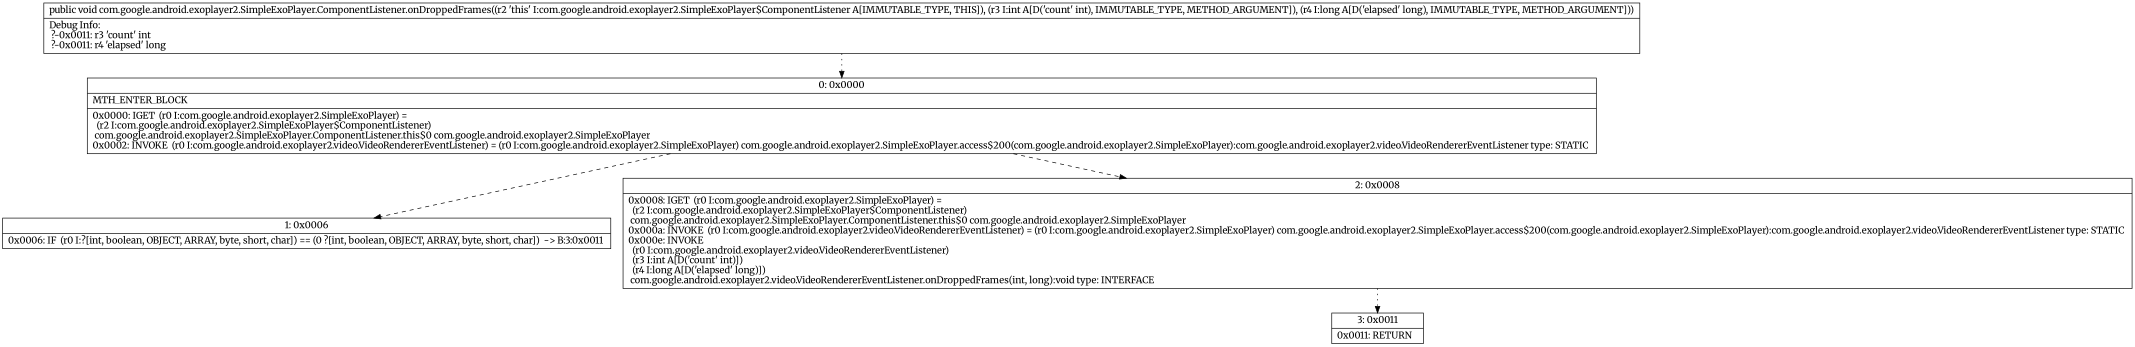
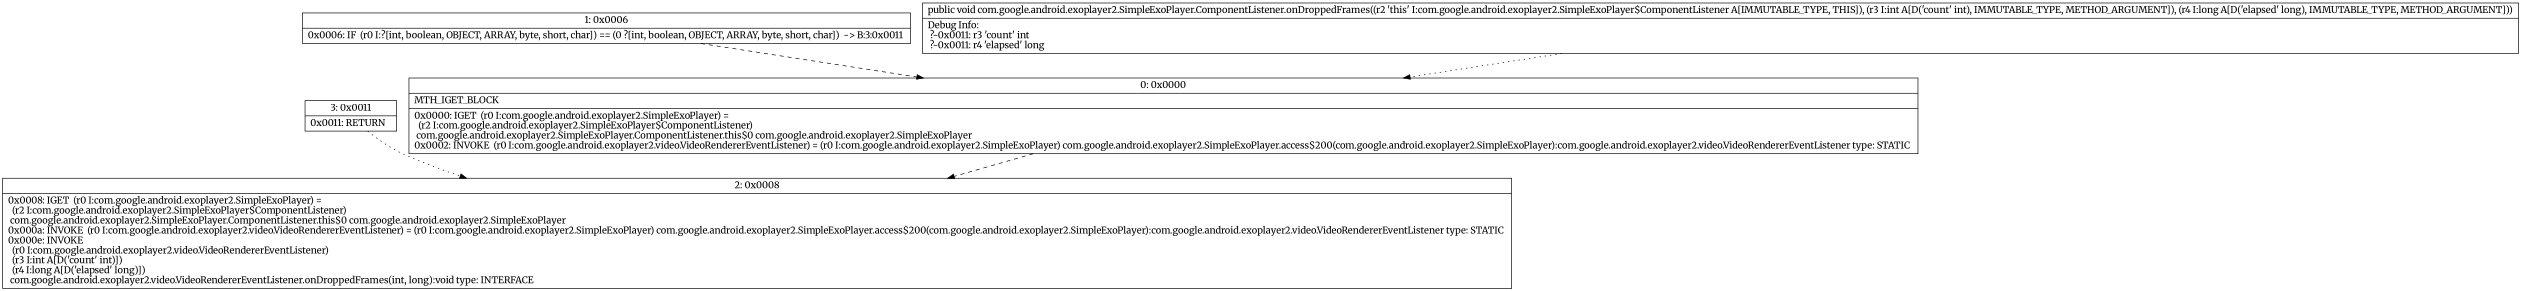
node "0: 0x0000": text "MTH_ENTER_BLOCK" -> "MTH_IGET_BLOCK"
edge "0: 0x0000" -> "1: 0x0006": reversed
edge "2: 0x0008" -> "3: 0x0011": reversed
